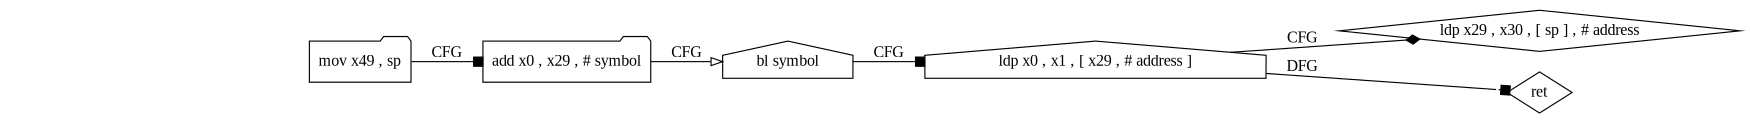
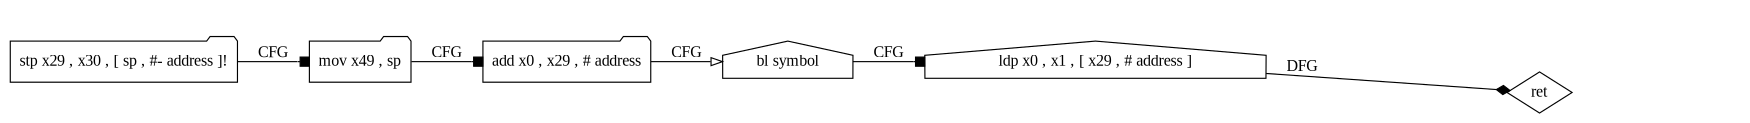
node "ldp x29 , x30 , [ sp ] , # address": removed
node "stp x29 , x30 , [ sp , #- address ]!": added
node "add x0 , x29 , # symbol": label "add x0 , x29 , # symbol" -> "add x0 , x29 , # address"
edge "ldp x0 , x1 , [ x29 , # address ]" -> "ret": arrowhead box -> diamond
